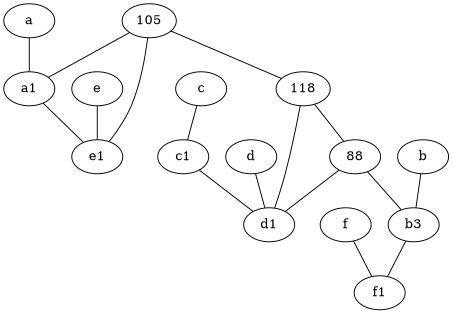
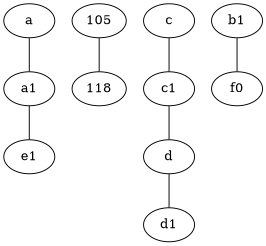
edge "105" -- "a1": removed
node "e": removed
edge "105" -- "e1": removed
node "88": removed
node "b": removed
edge "118" -- "d1": removed
edge "c1" -- "d1": now "c1" -- "d"
node "f": removed
node "b3": label "b3" -> "b1"
node "f1": label "f1" -> "f0"
